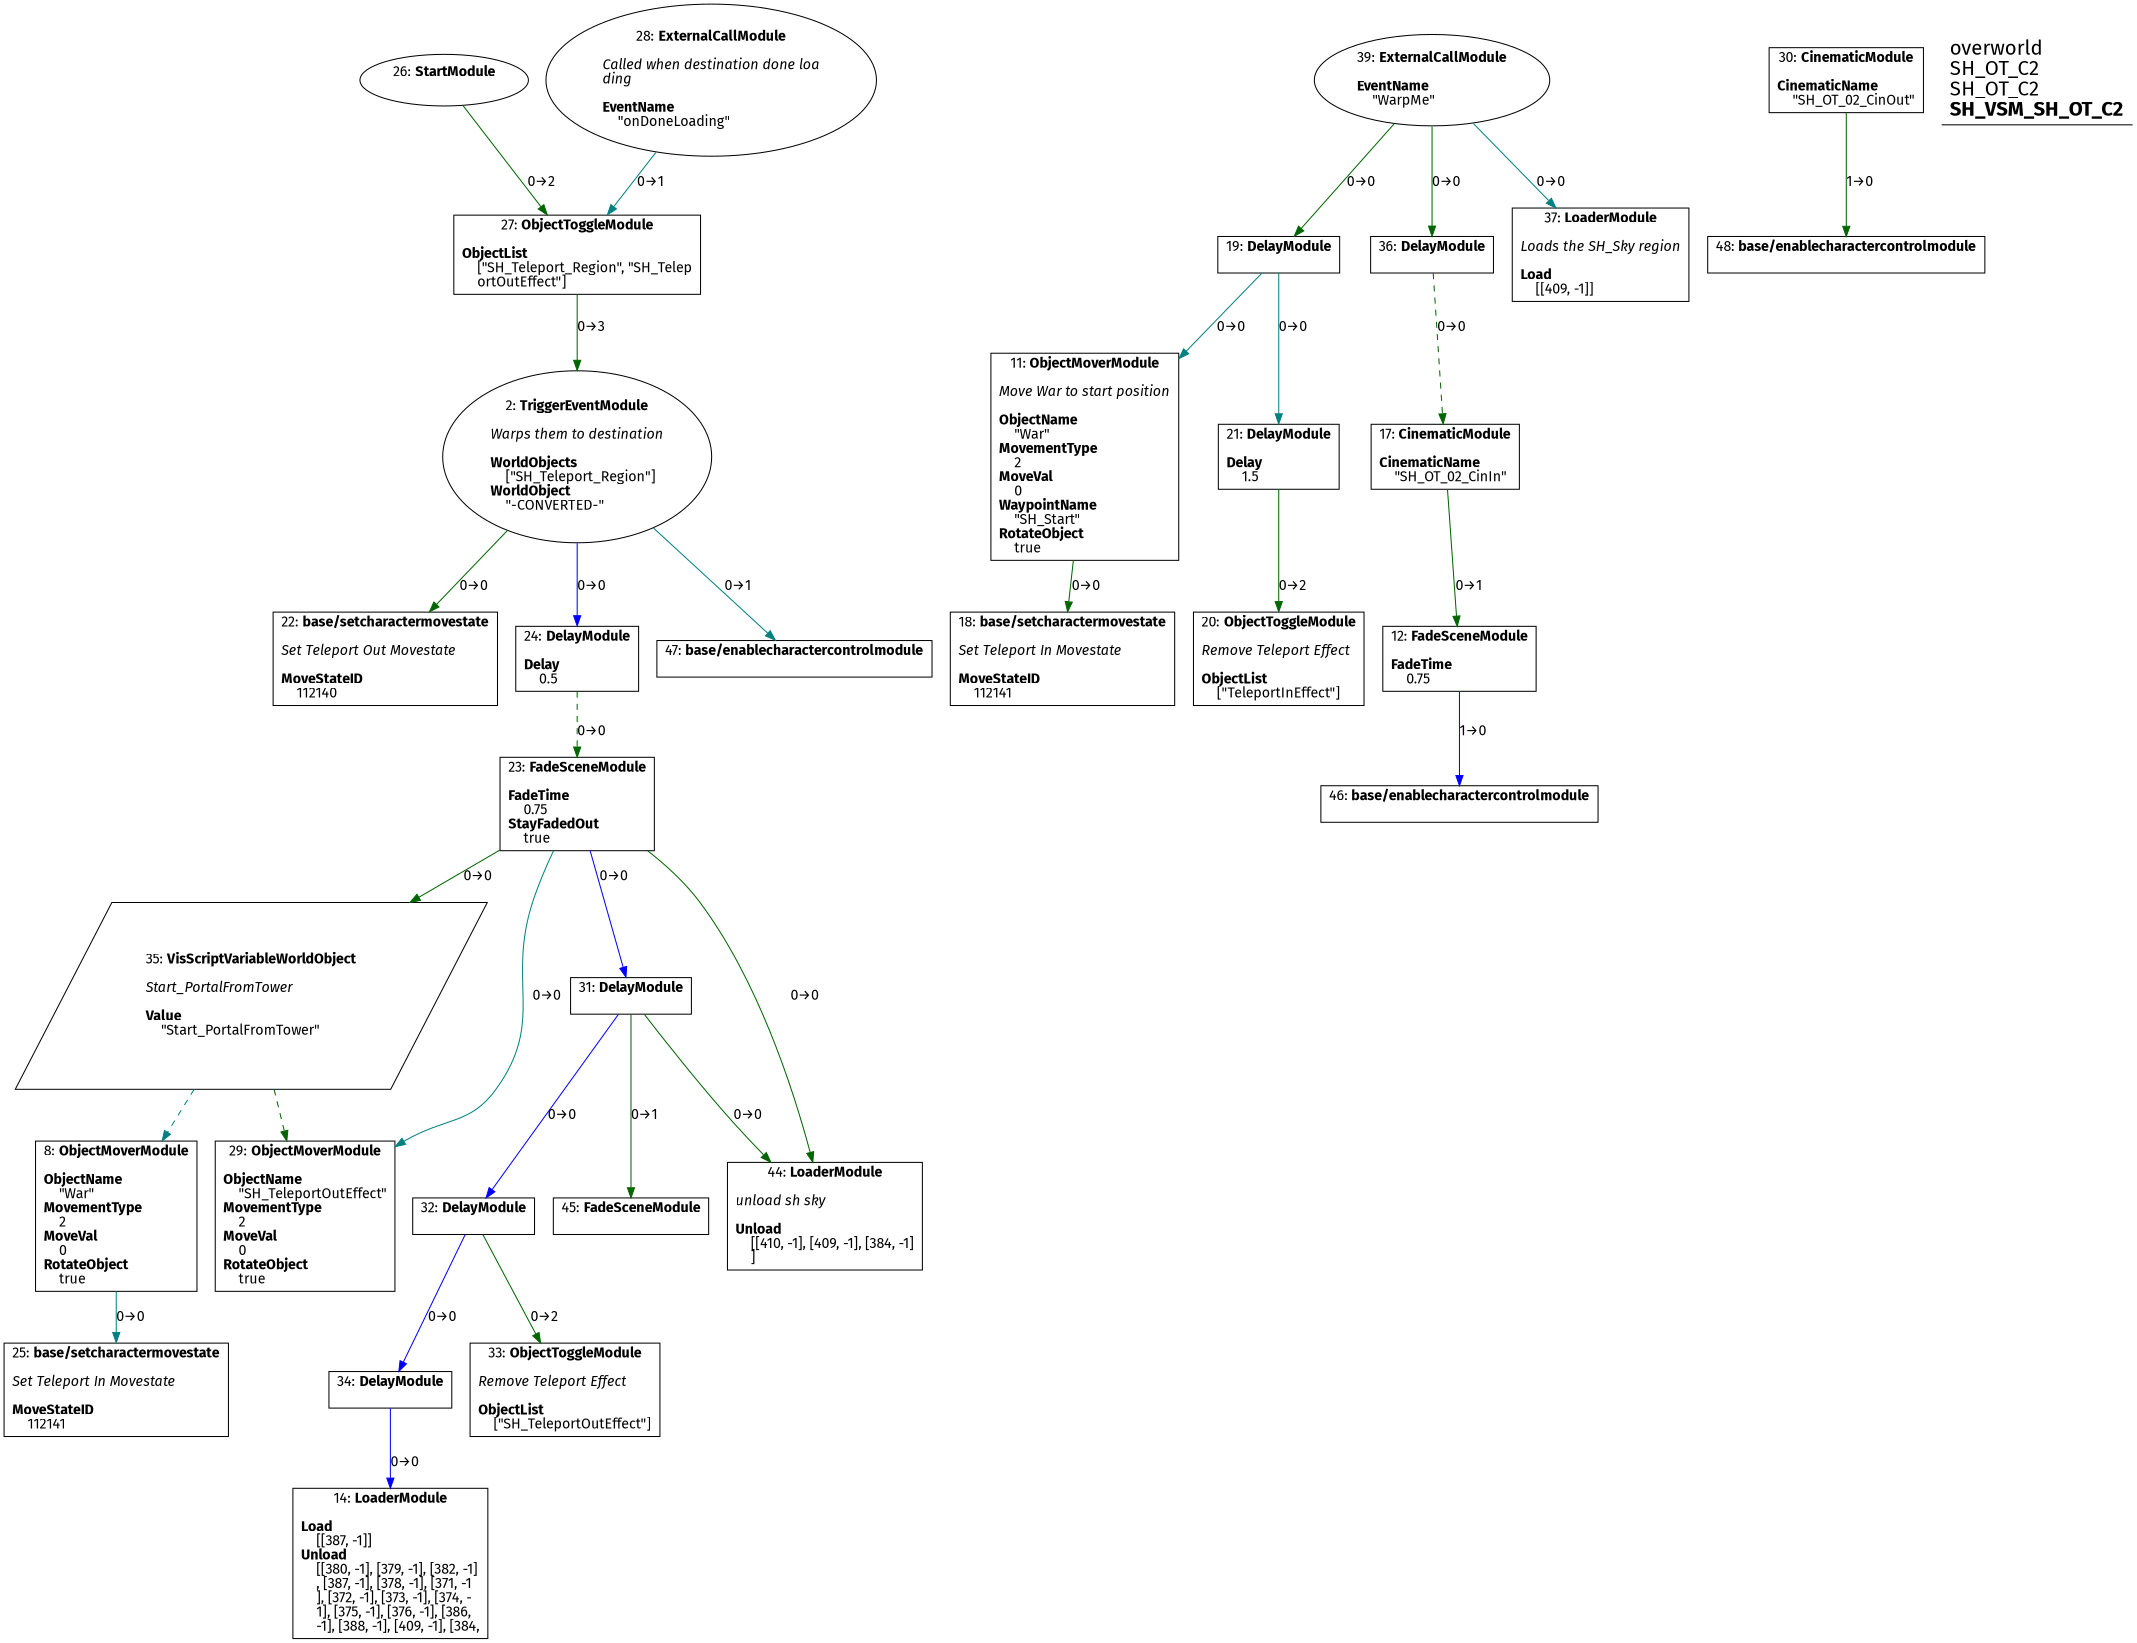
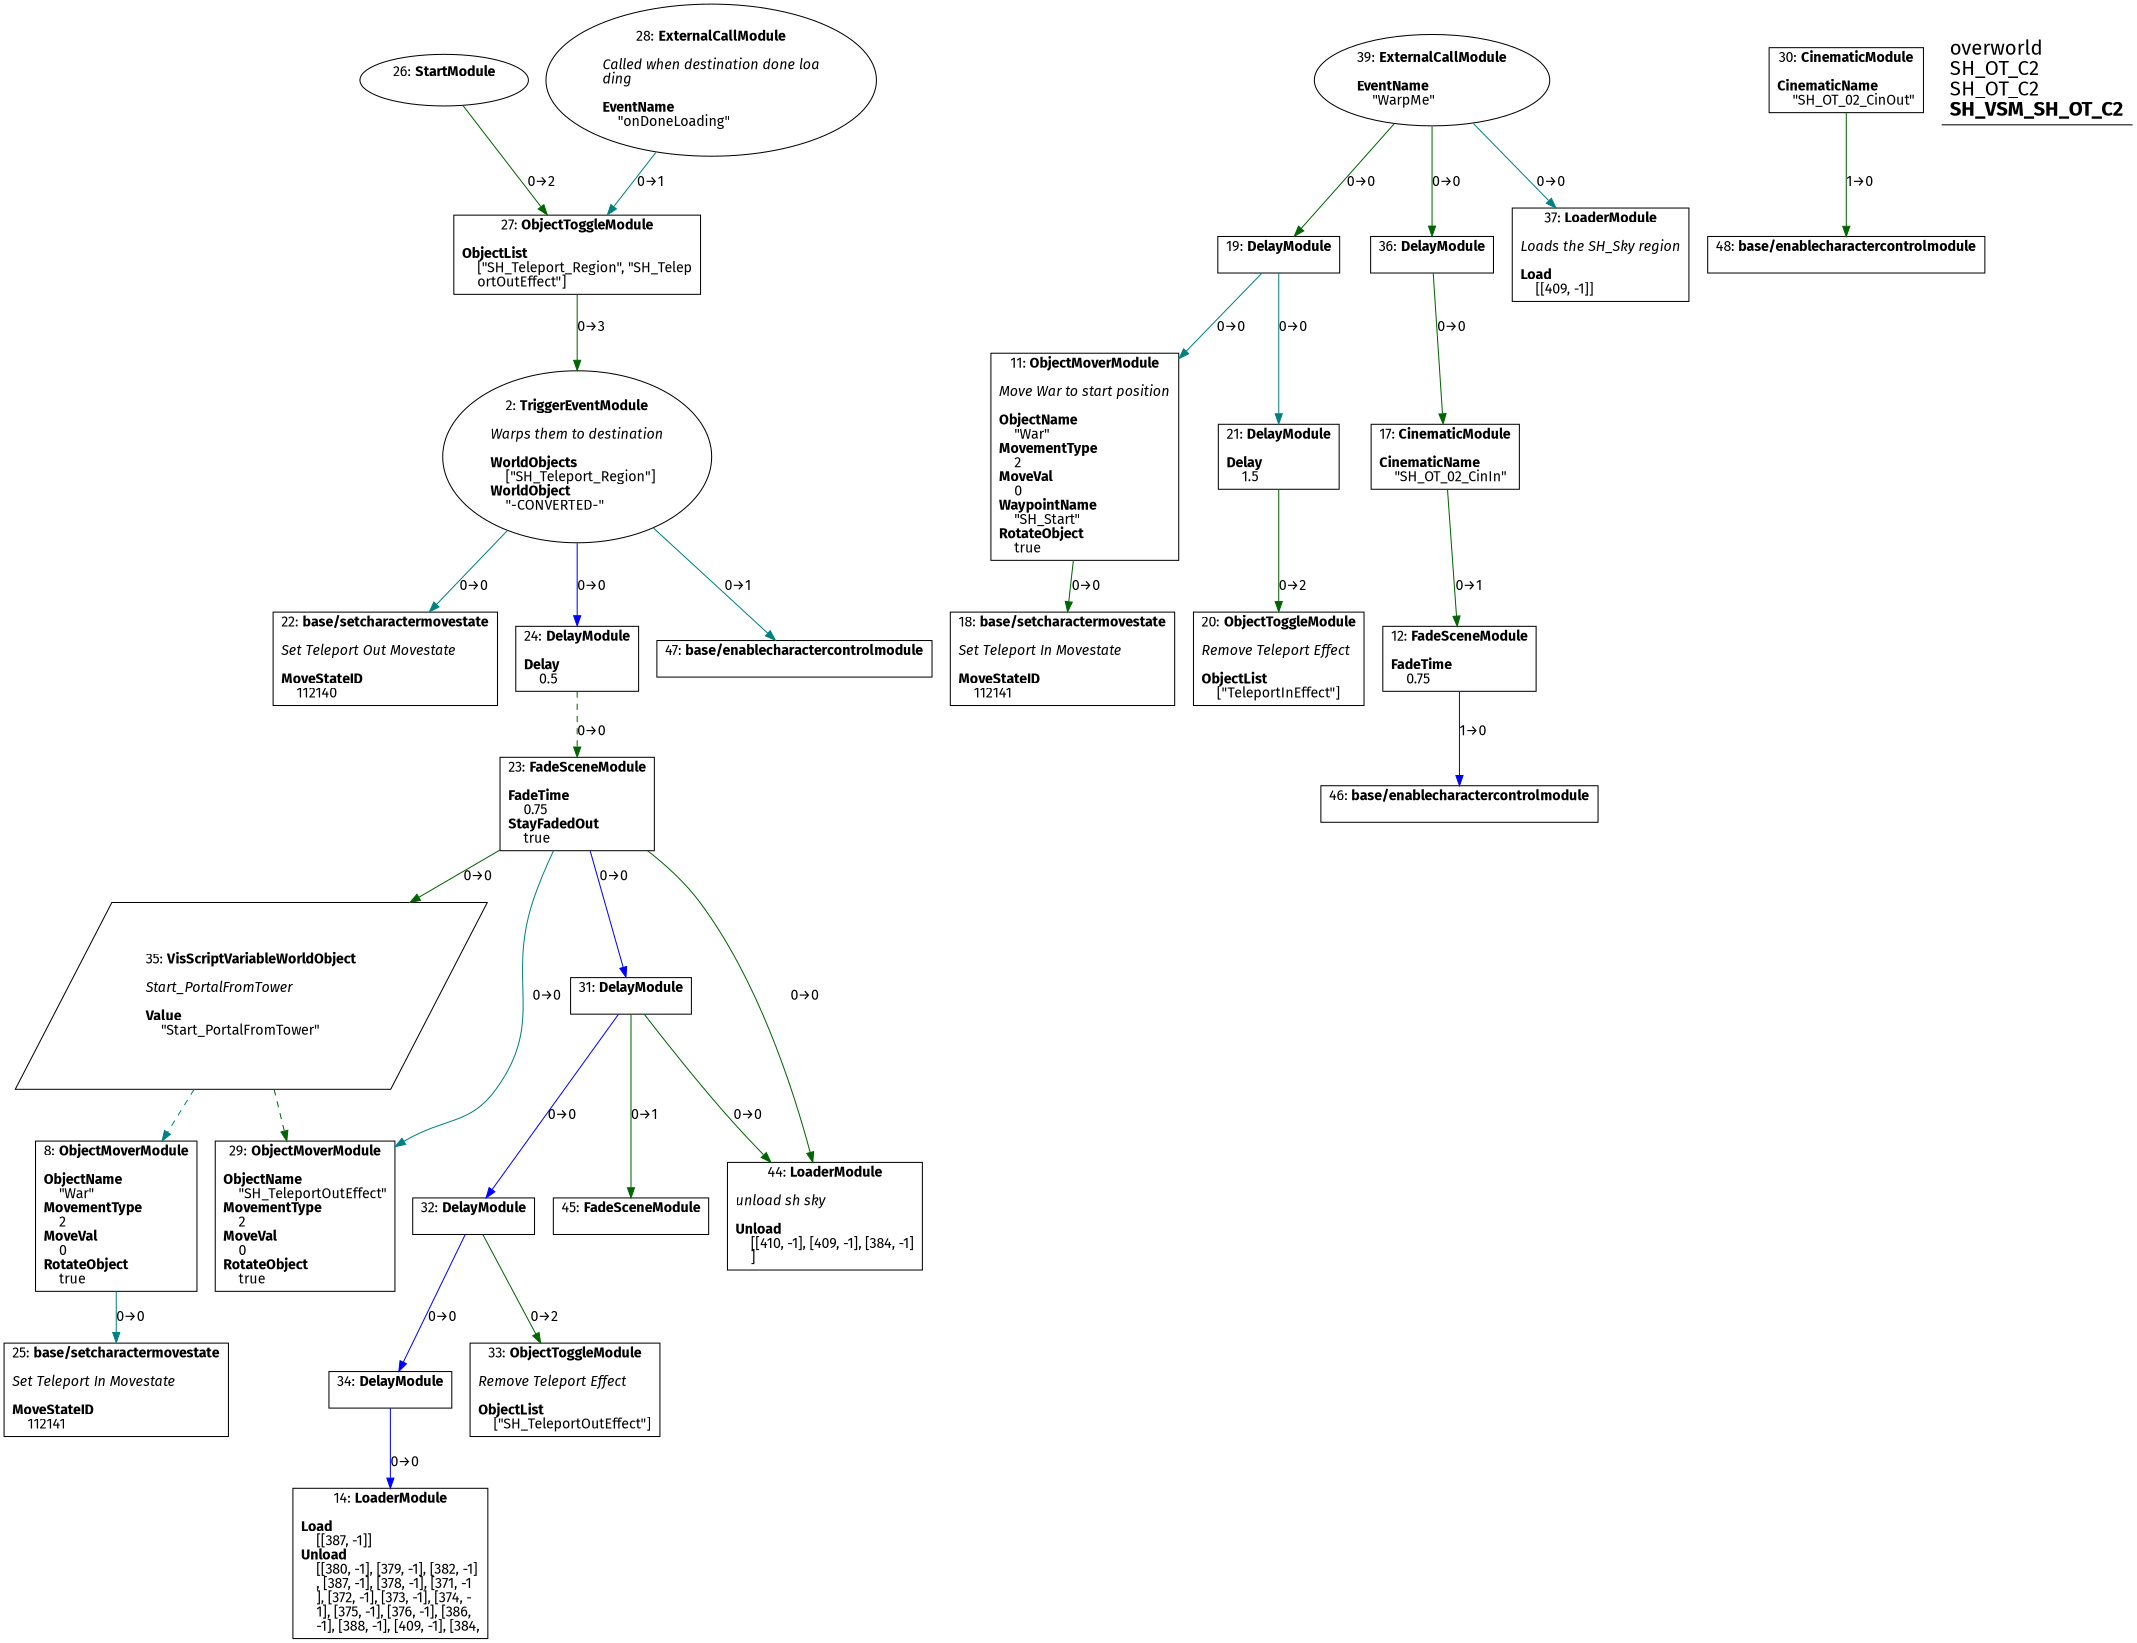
edge "36:" -> "17:": style dashed -> solid
edge "2:" -> "22:": color darkgreen -> teal
